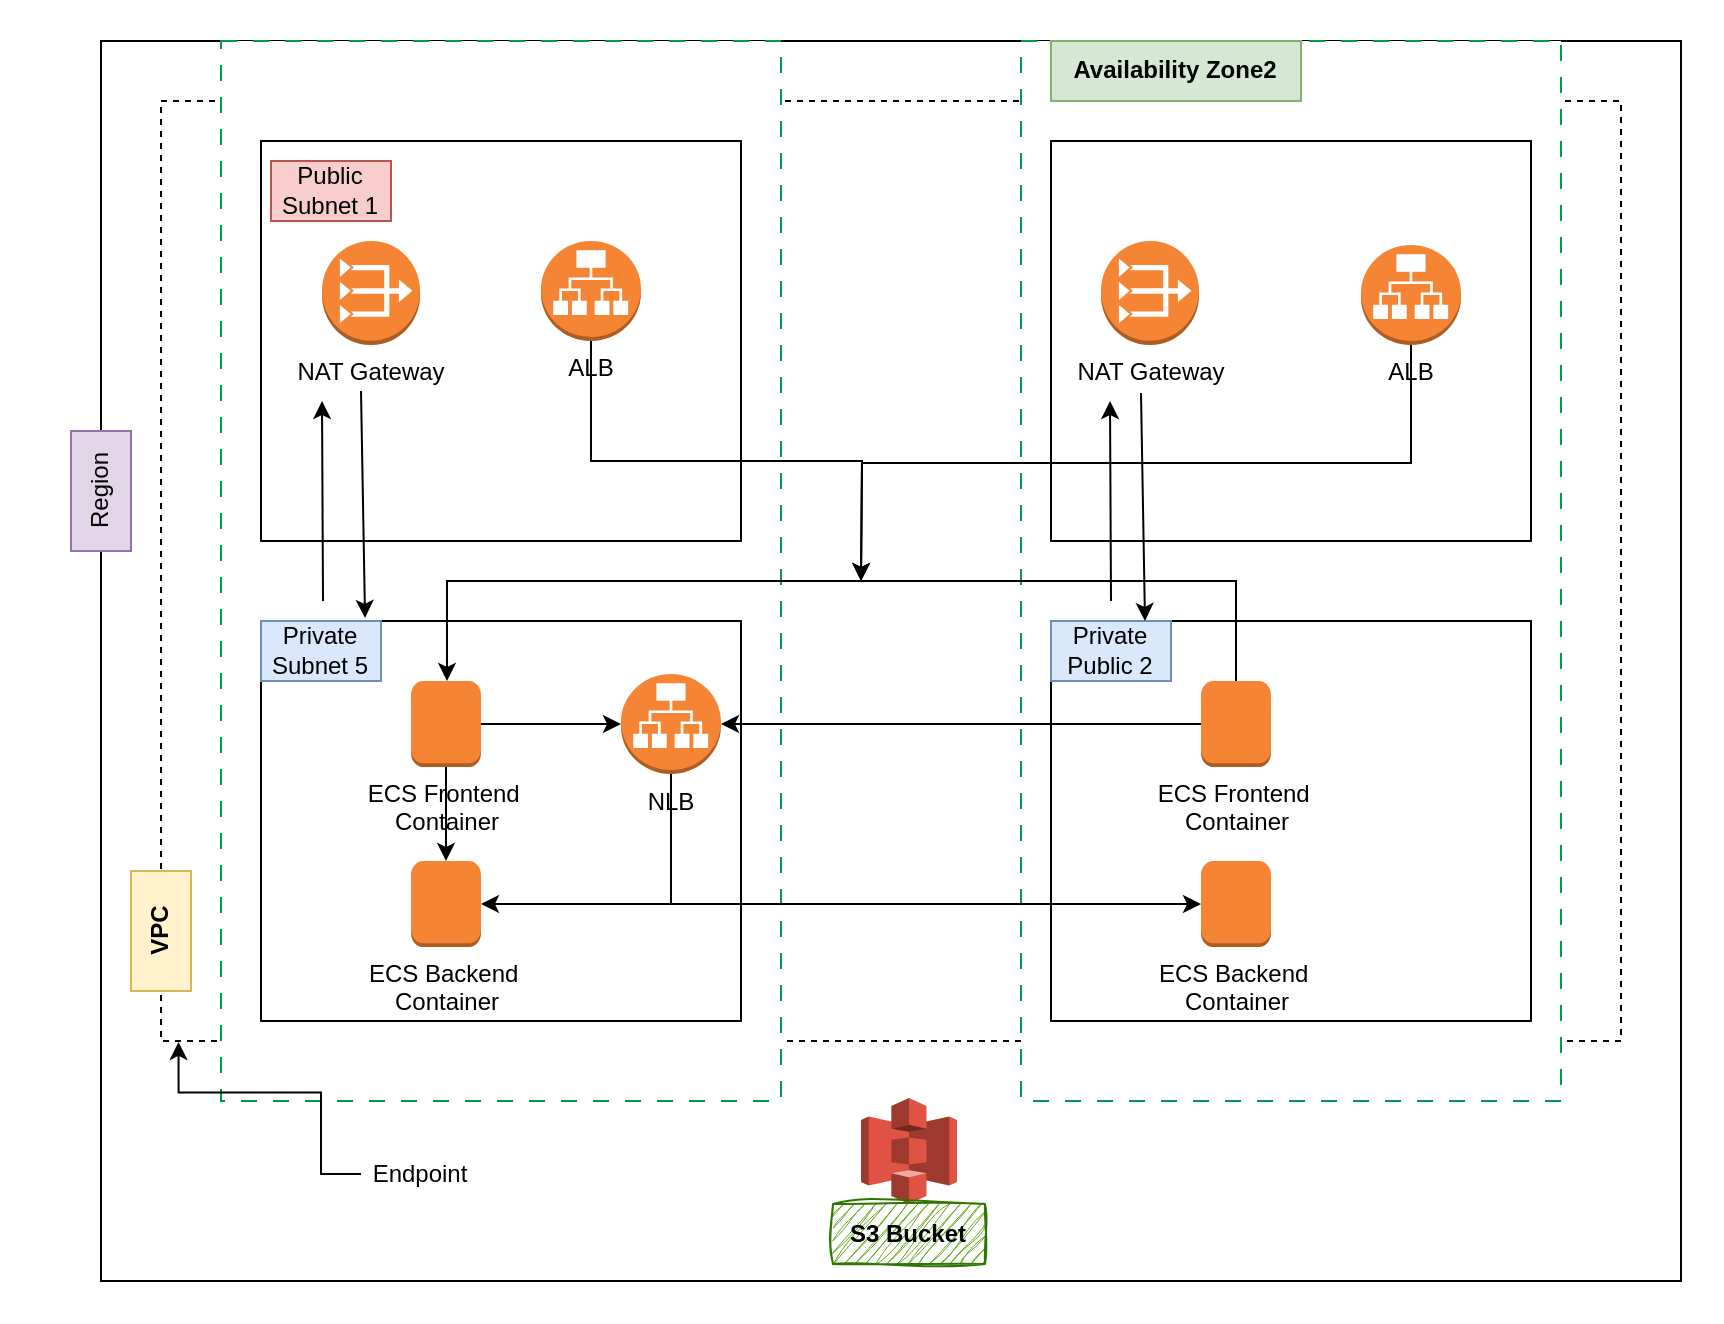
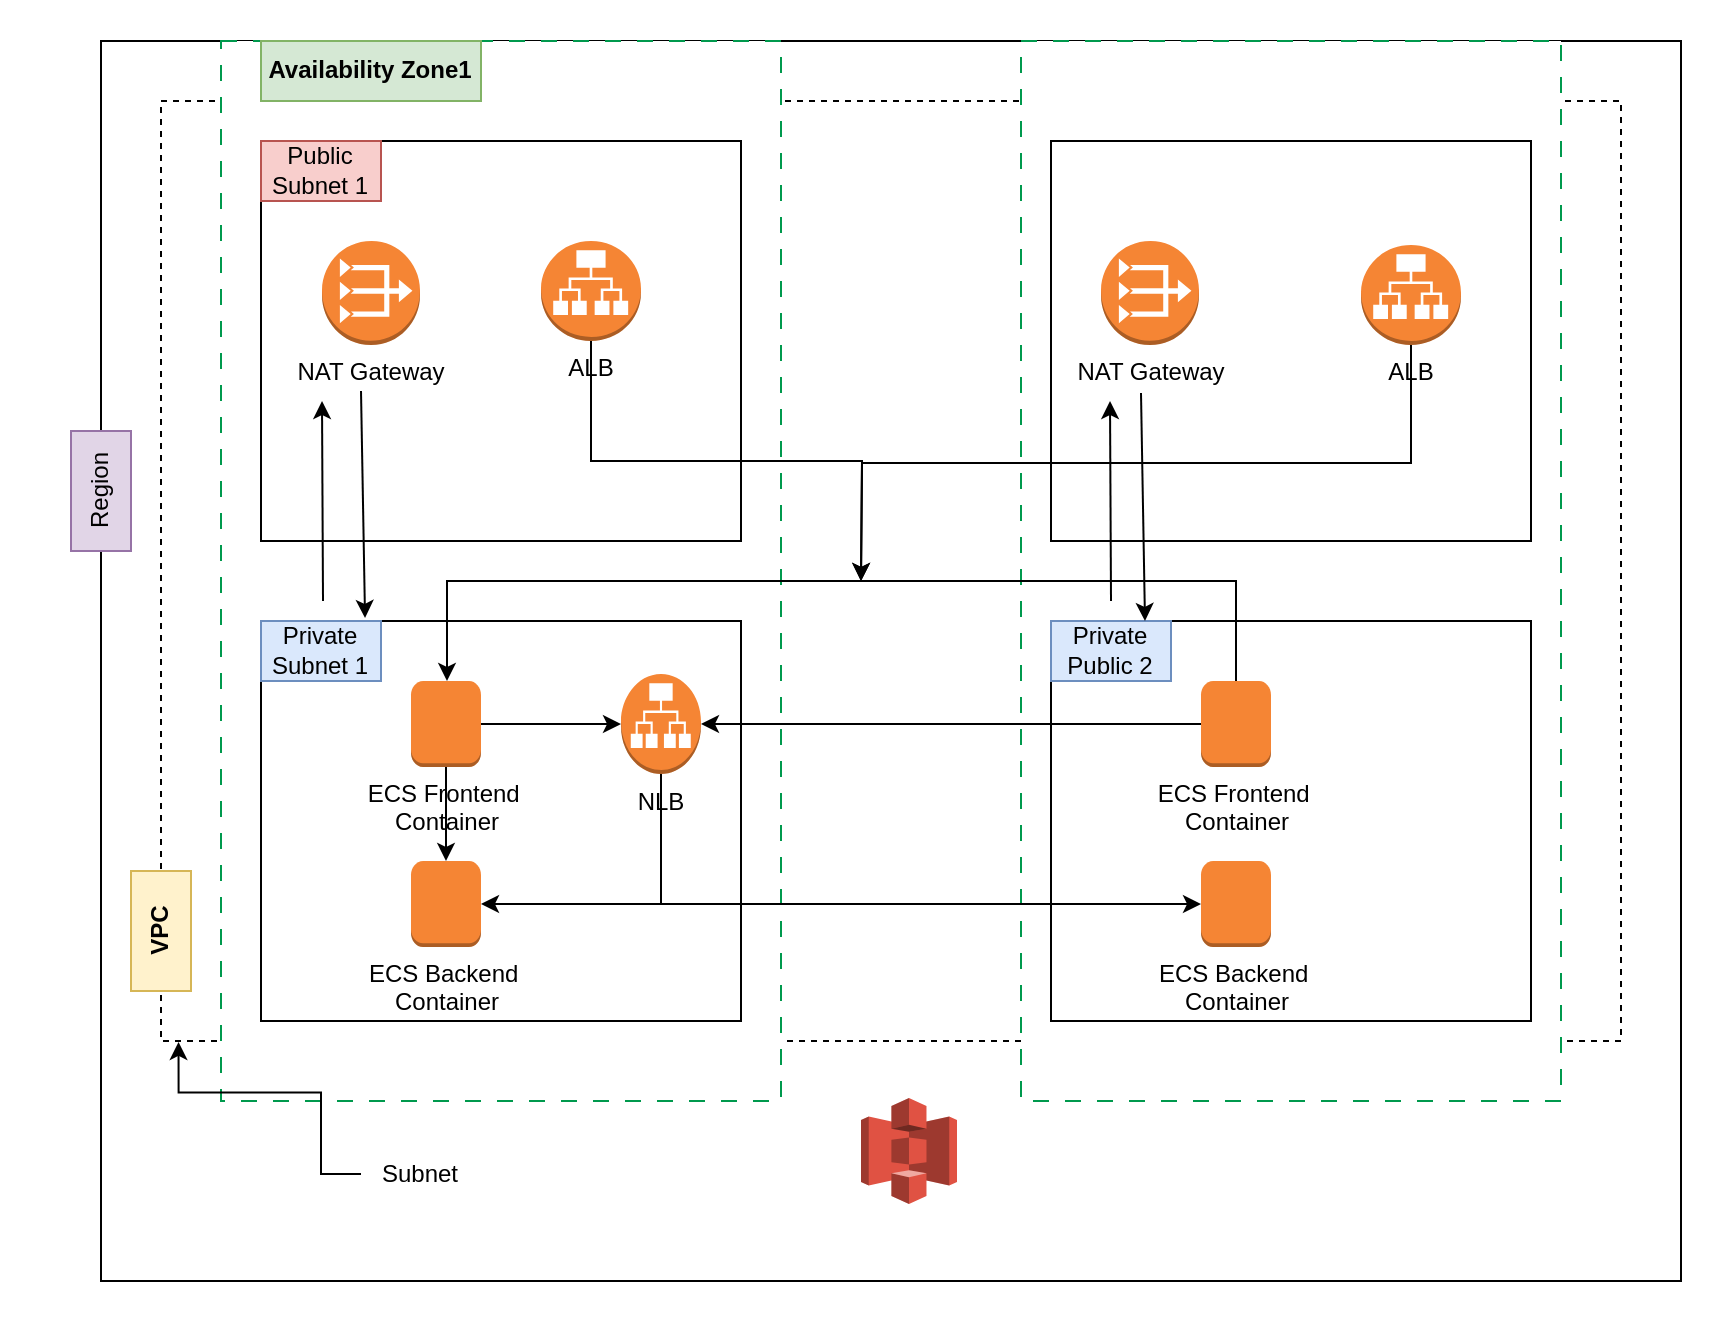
node "Availability Zone1": added
node "Availability Zone2": removed
node "Public Subnet 1": moved (331, 191) -> (321, 171)
node "Private Subnet 5": label "Private Subnet 5" -> "Private Subnet 1"
node "NLB": size 100x100 -> 80x100
node "Endpoint": label "Endpoint" -> "Subnet"
node "S3 Bucket": removed
